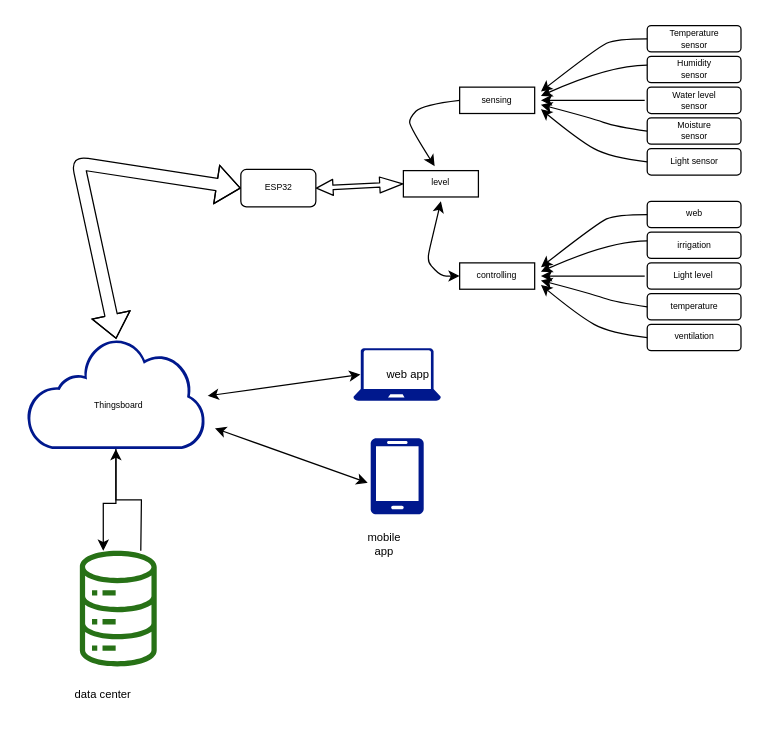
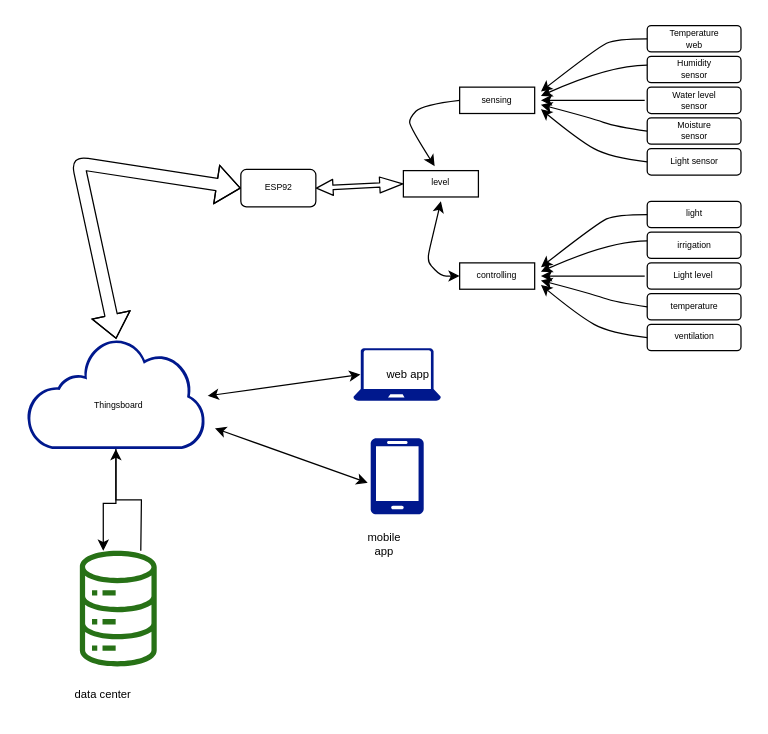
node "Temperature sensor": label "Temperature sensor" -> "Temperature web"
node "ESP32": label "ESP32" -> "ESP92"
node "web": label "web" -> "light"
